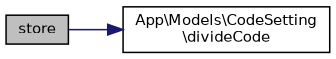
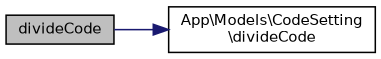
node "store": label "store" -> "divideCode"
